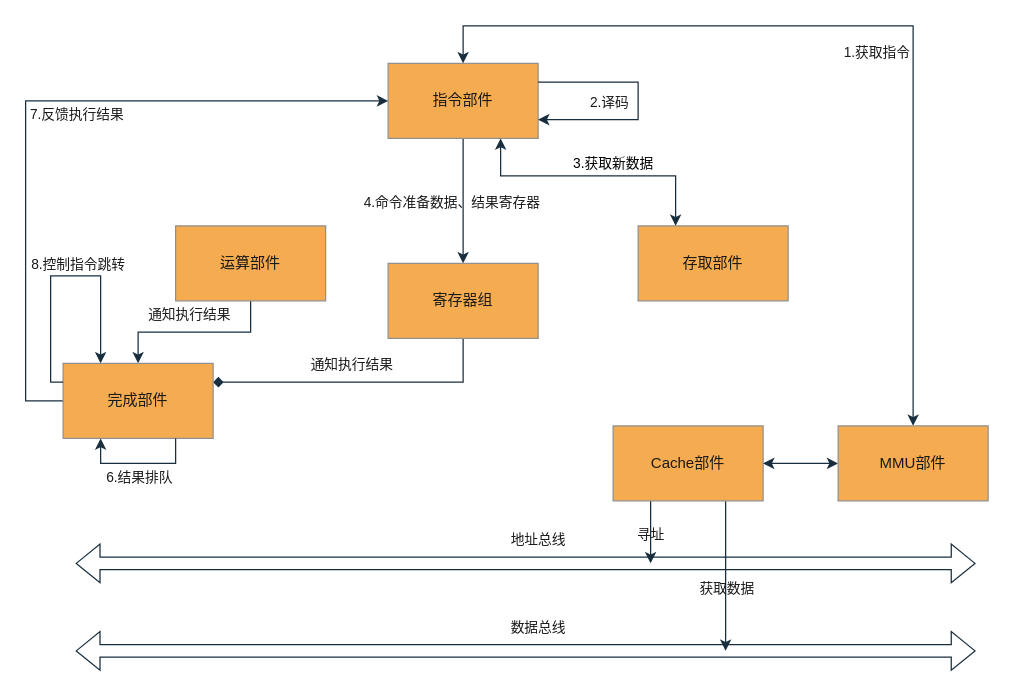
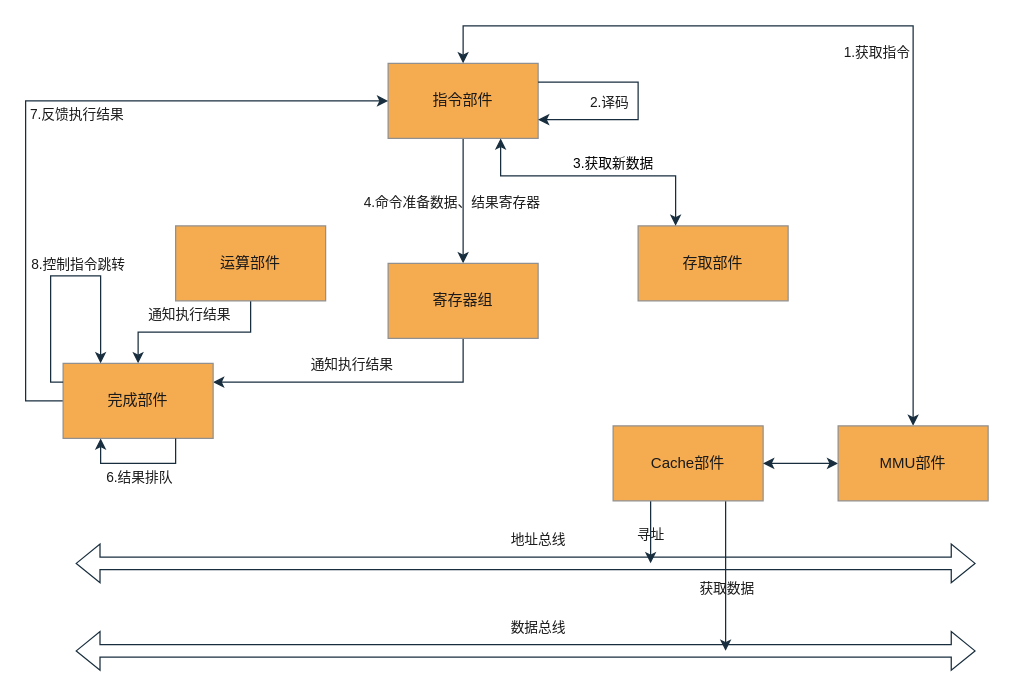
edge "寄存器组" -> "完成部件": arrowhead diamond -> classic
